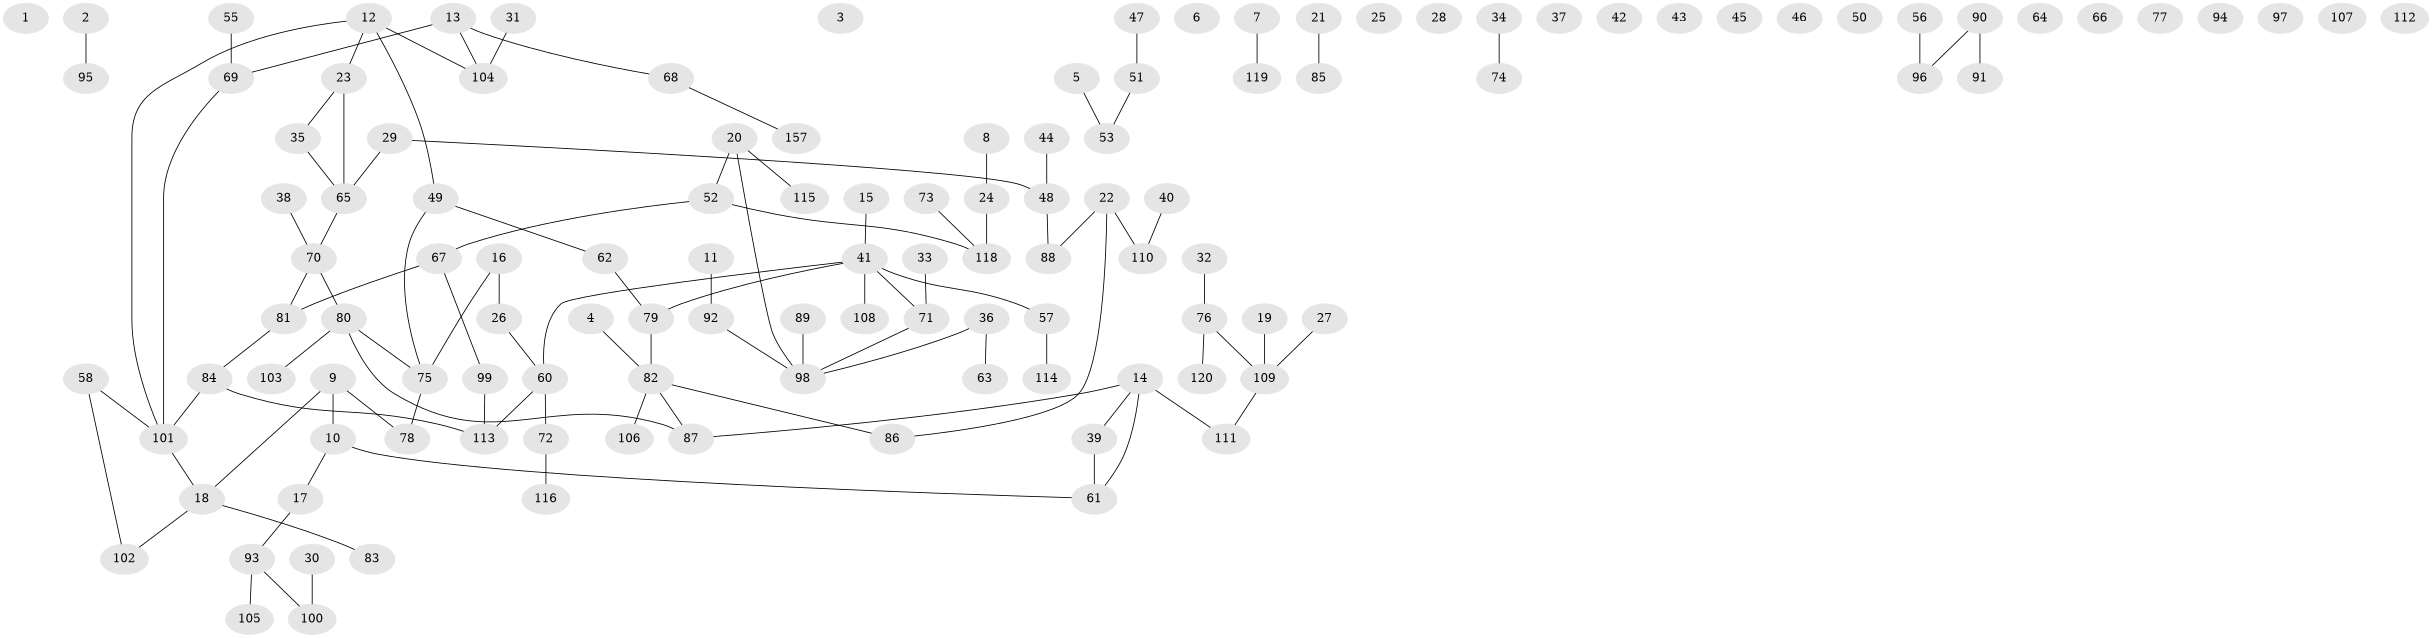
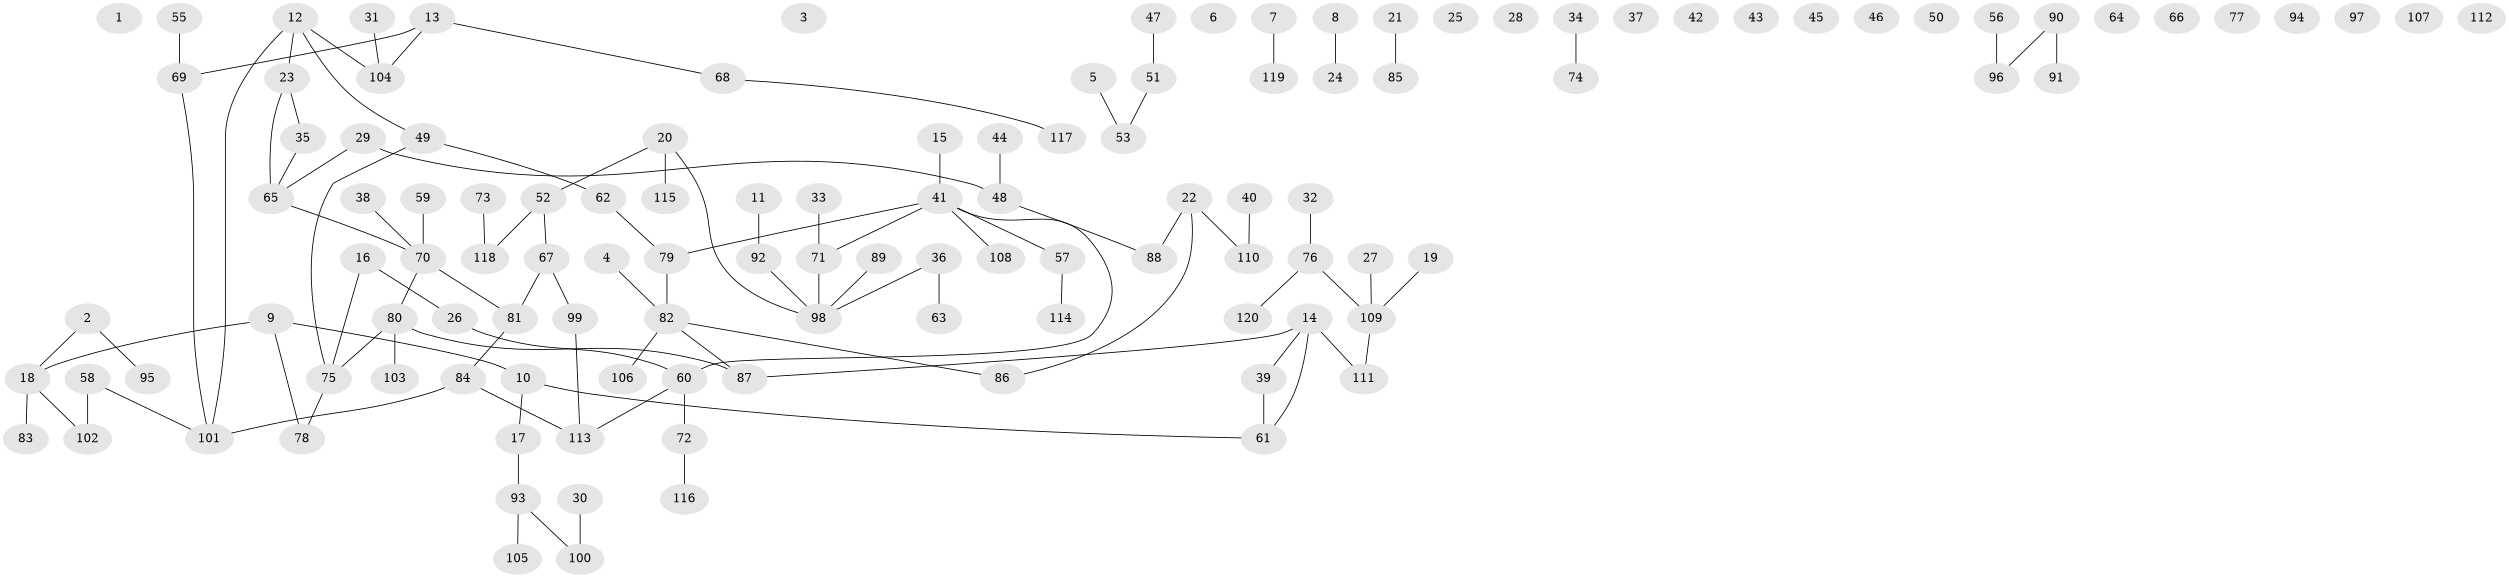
node "157": label "157" -> "117"
node "59": added
edge "24" -- "118": removed
edge "101" -- "18": now "2" -- "18"
